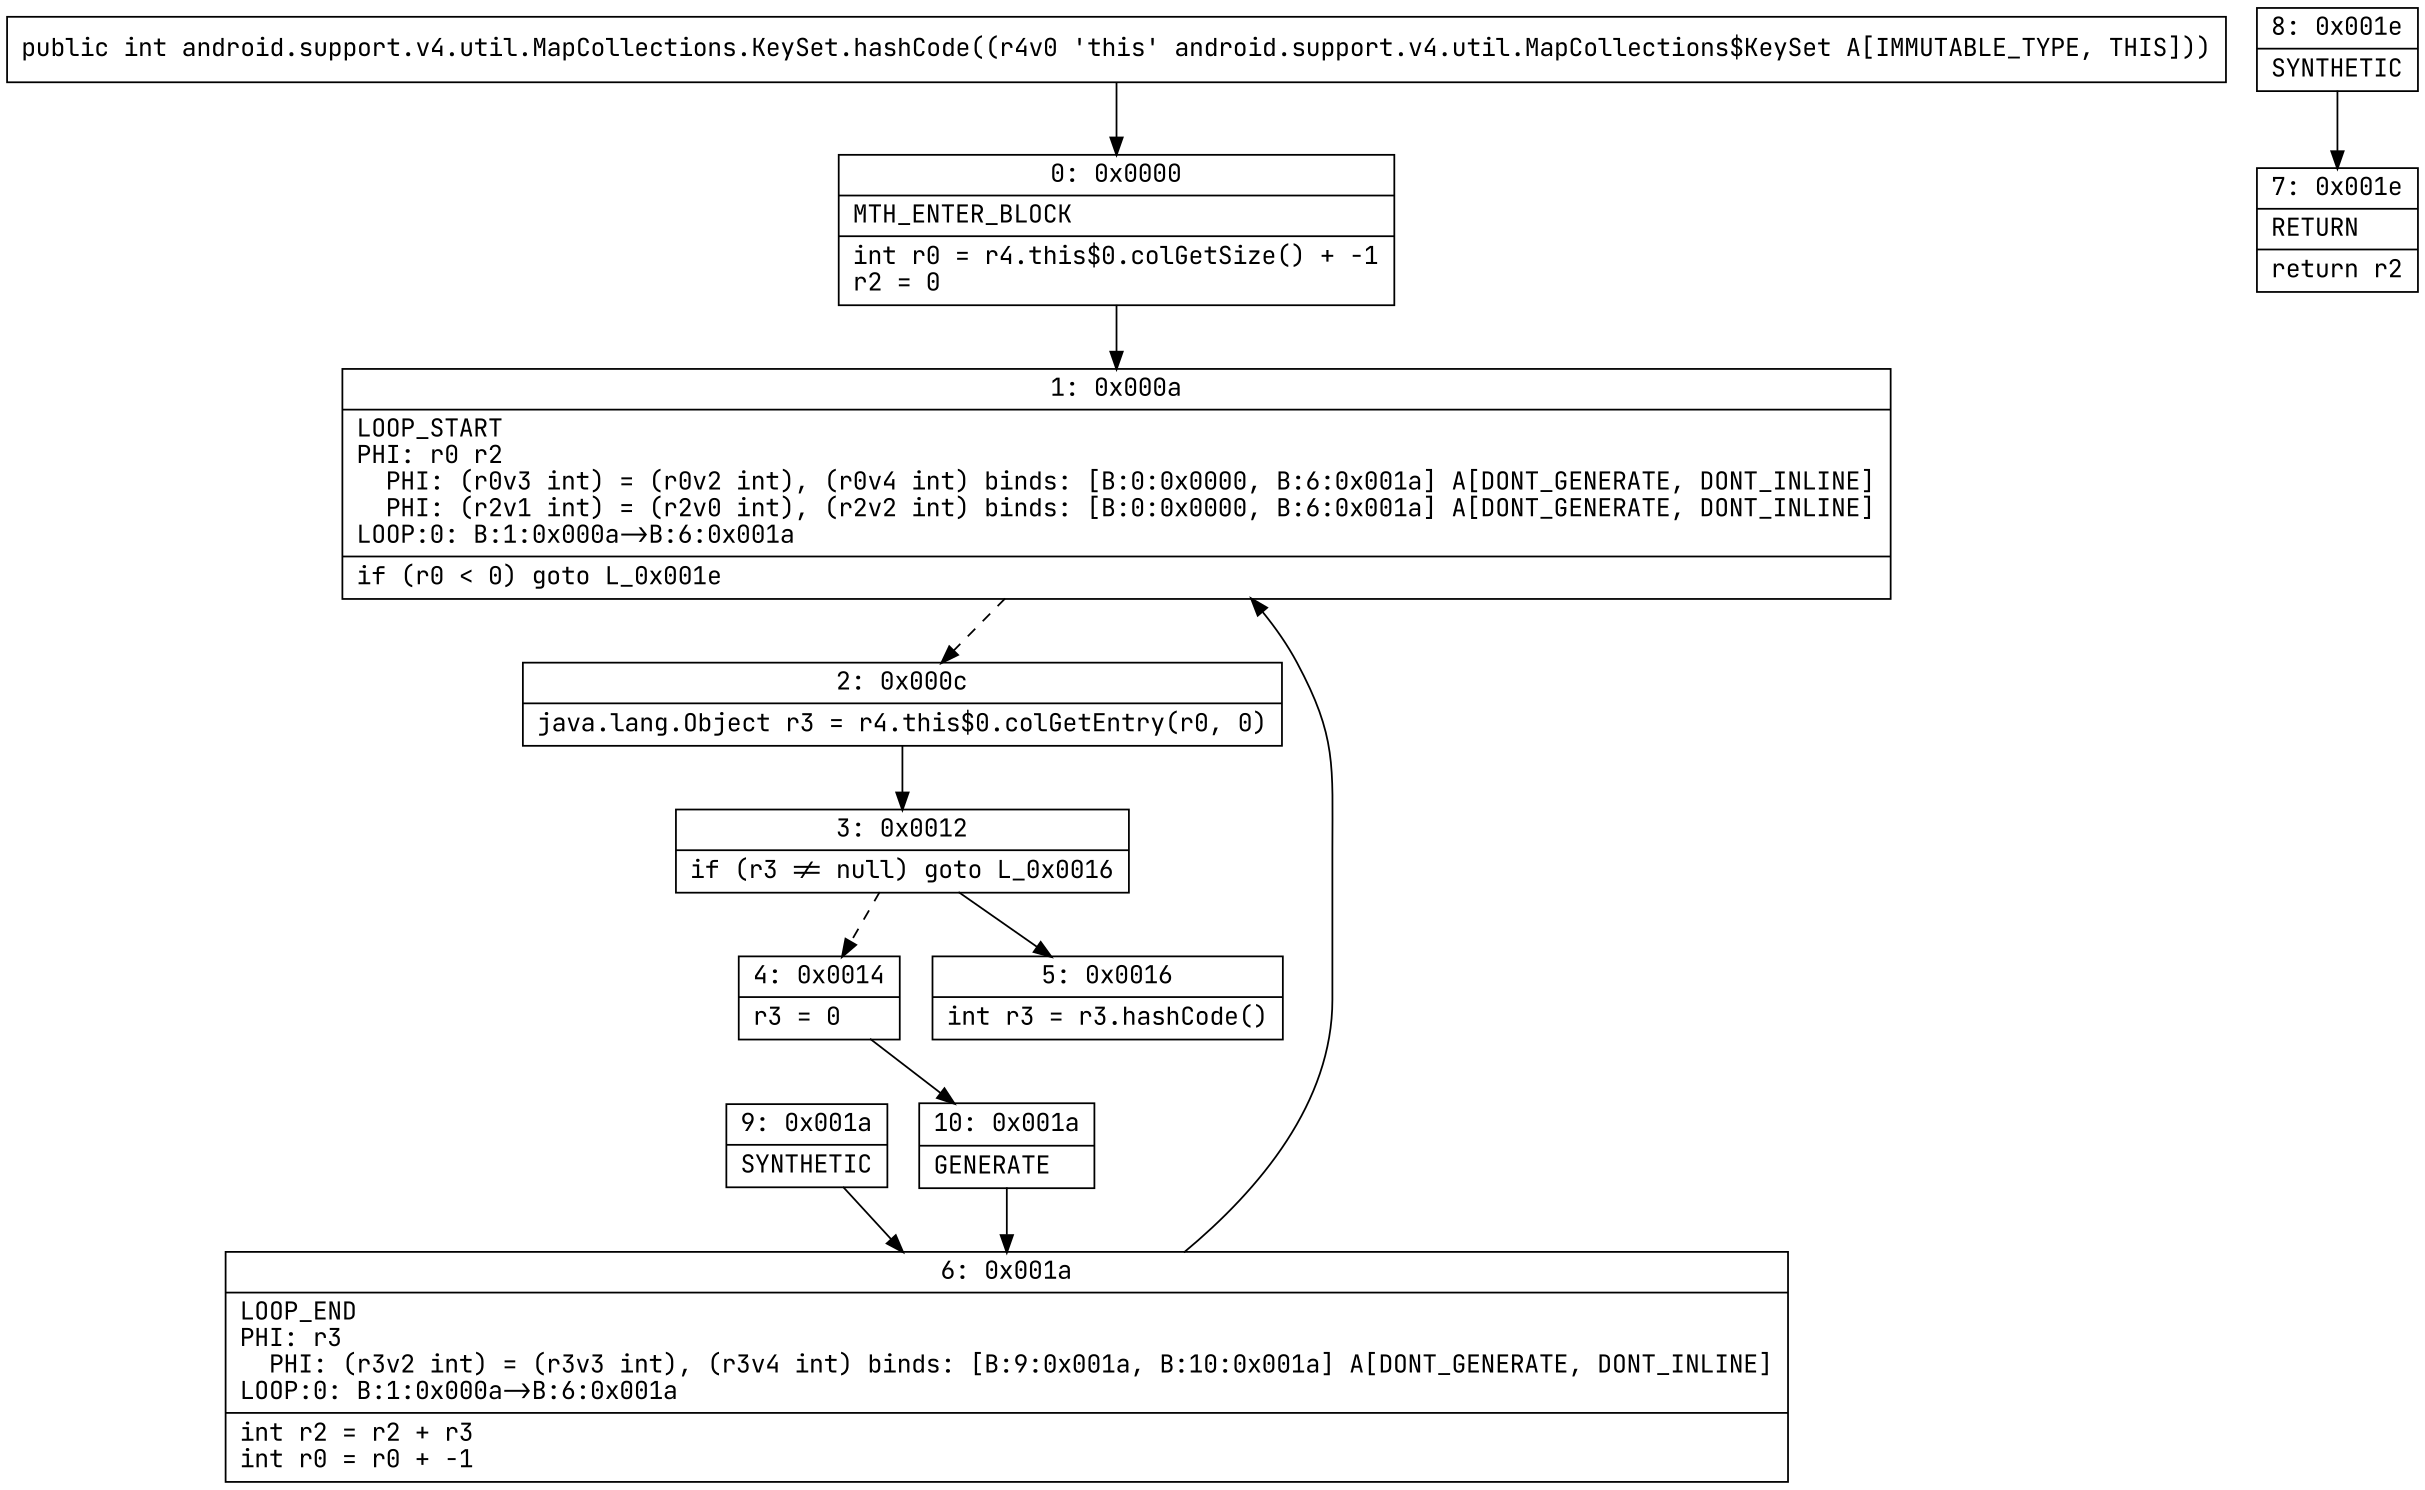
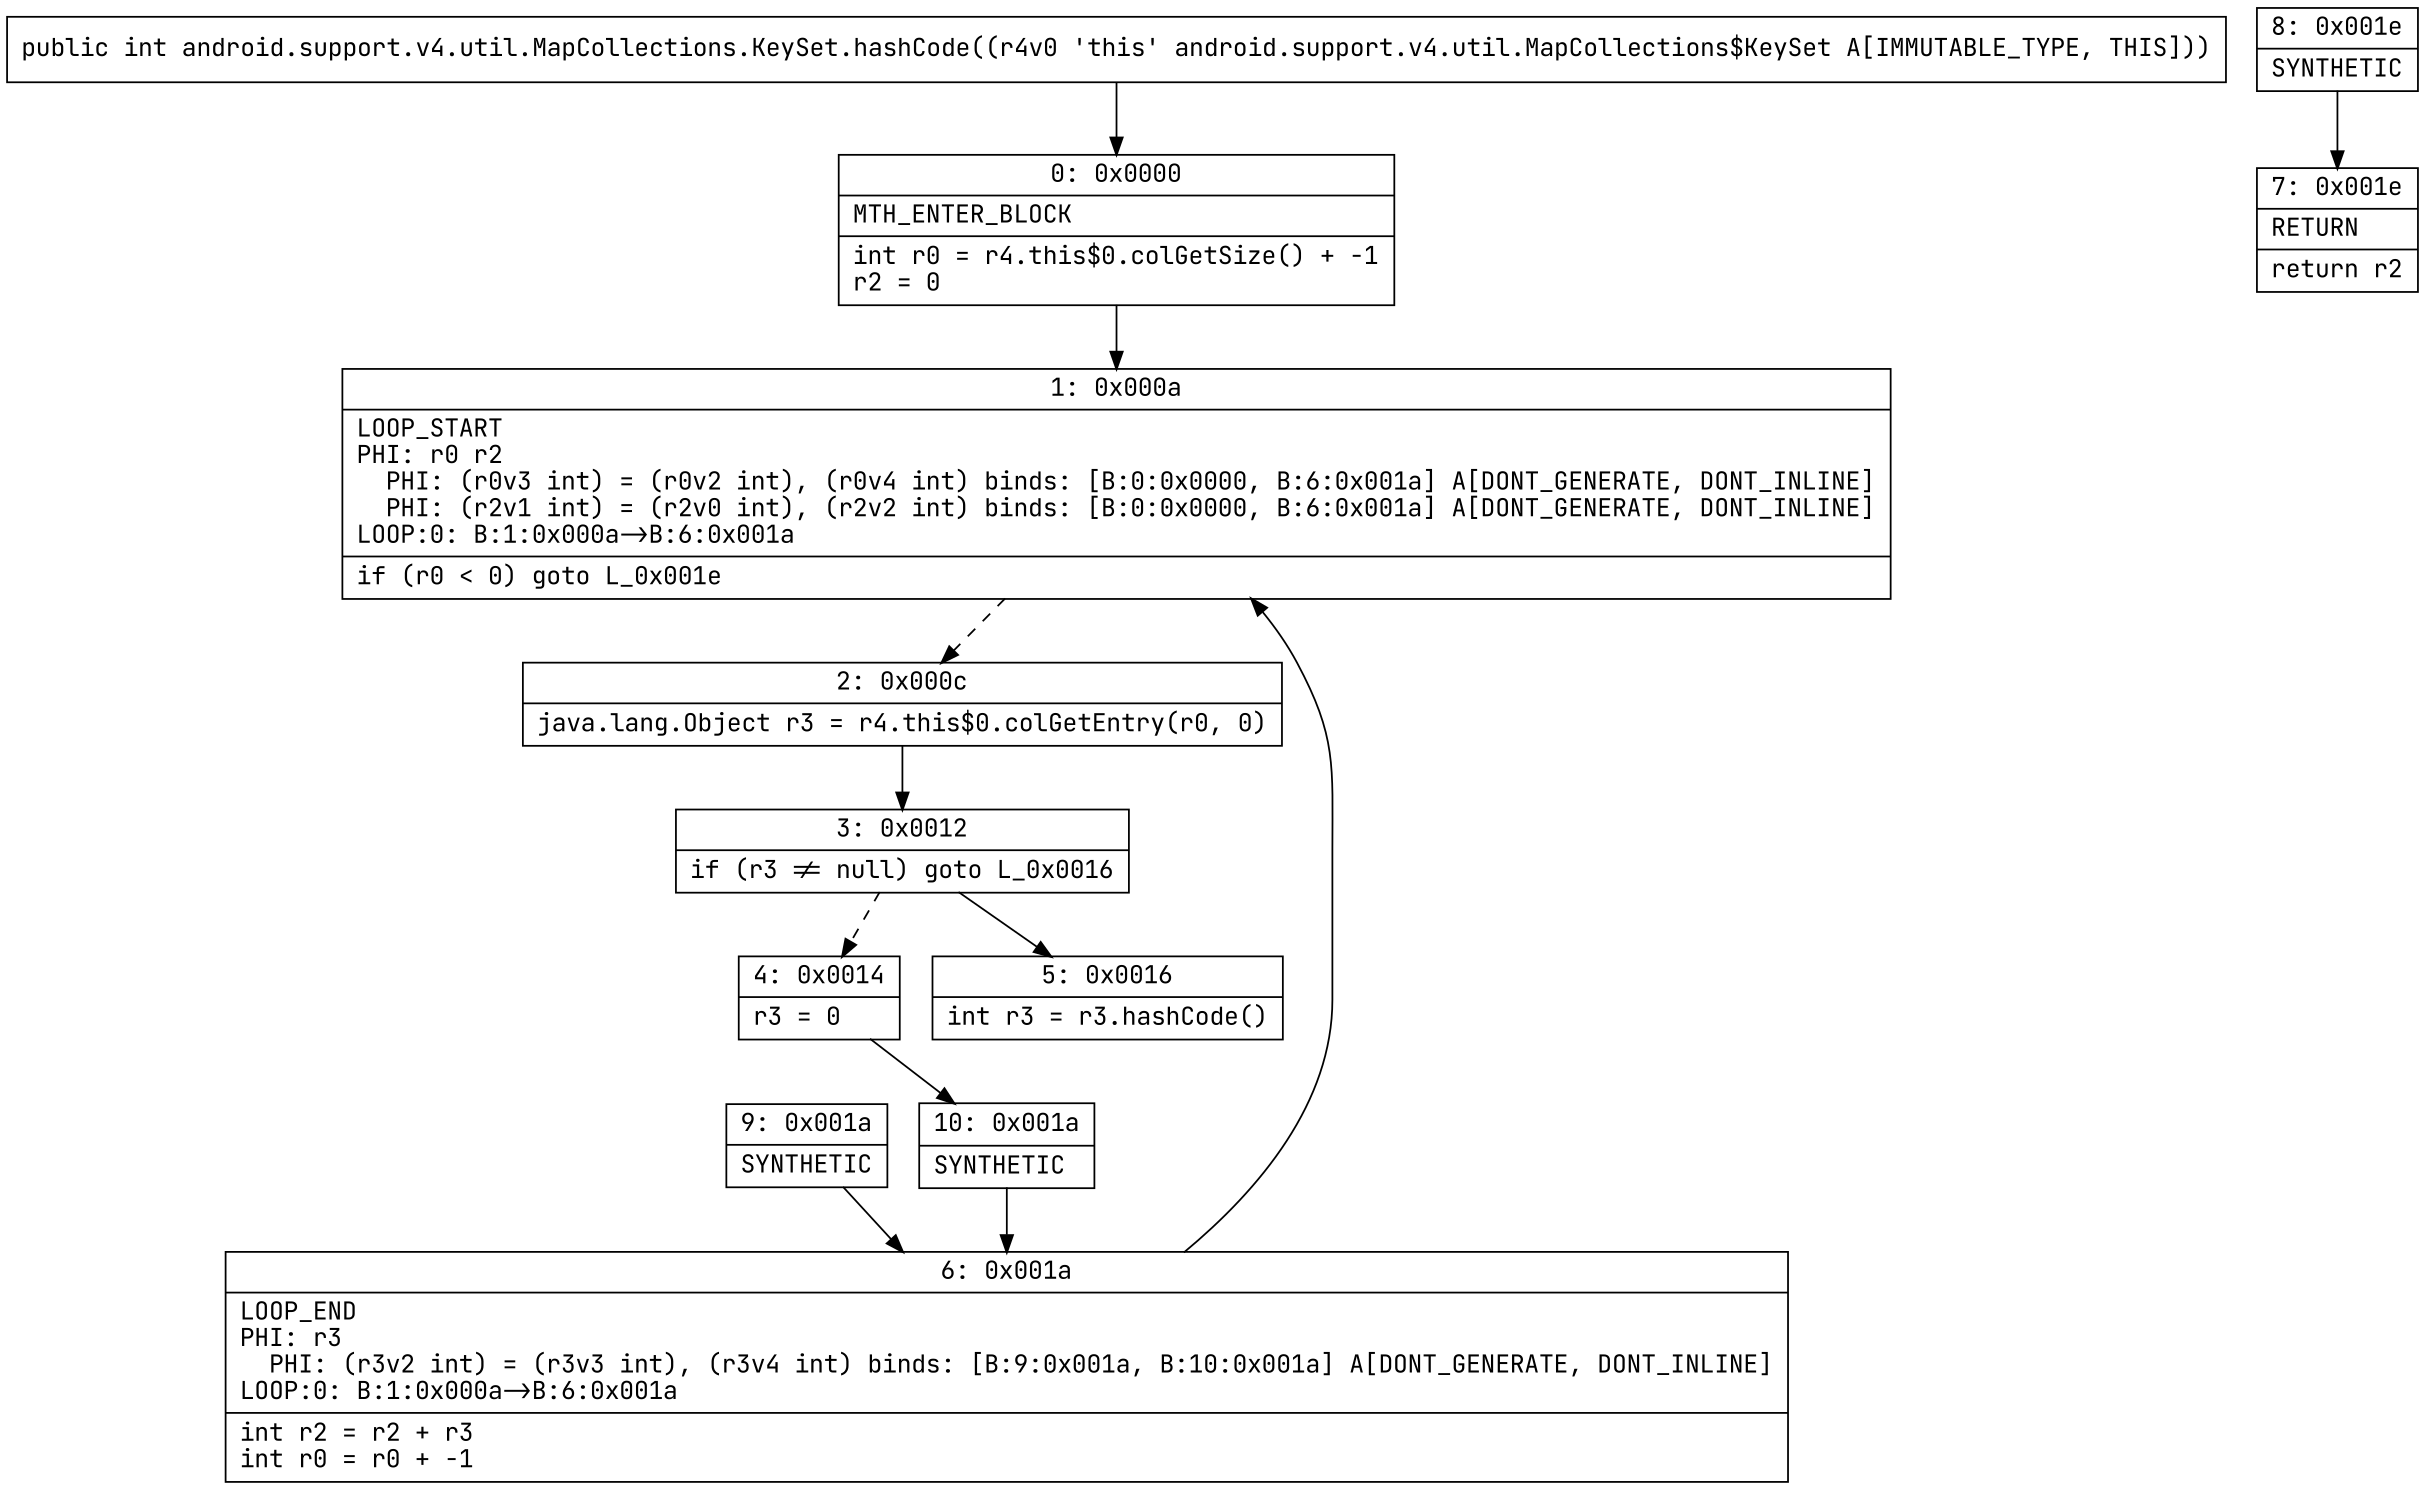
node "10: 0x001a": text "GENERATE" -> "SYNTHETIC"
